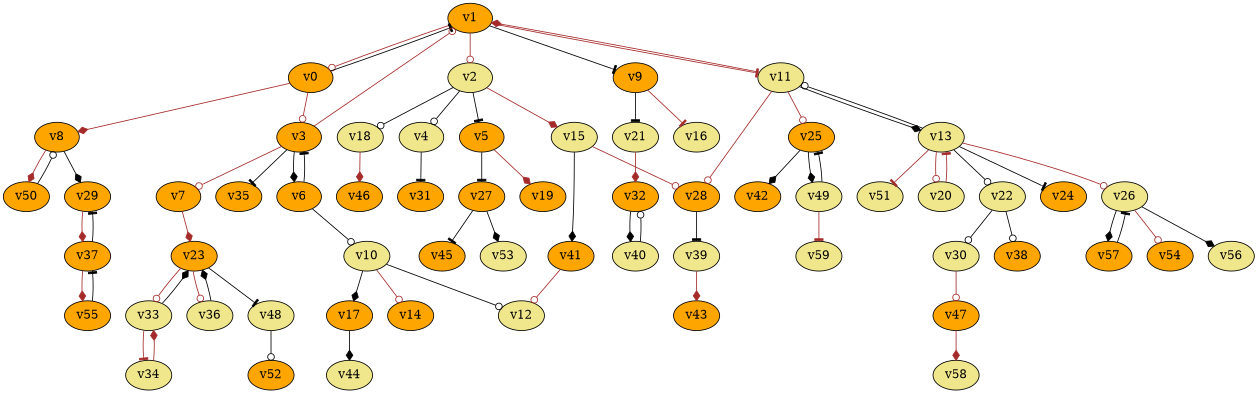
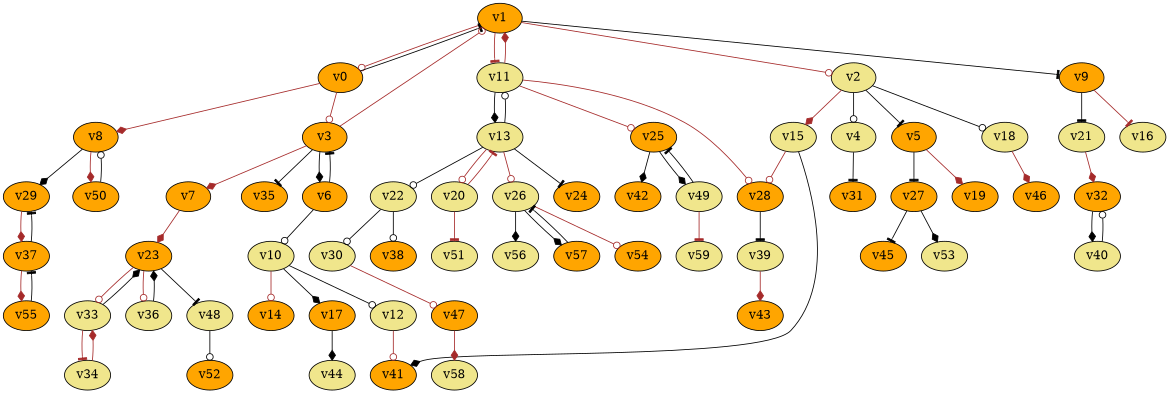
edge "v3" -> "v7": arrowhead odot -> diamond
edge "v13" -> "v51": now "v20" -> "v51"
edge "v41" -> "v12": reversed
